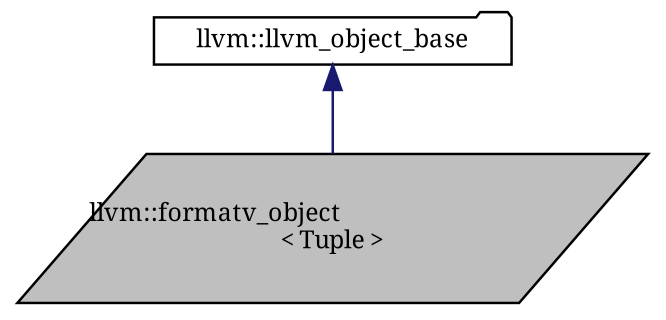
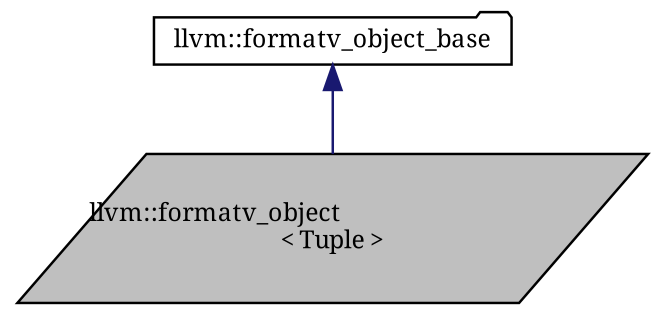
node "llvm::llvm_object_base": label "llvm::llvm_object_base" -> "llvm::formatv_object_base"
